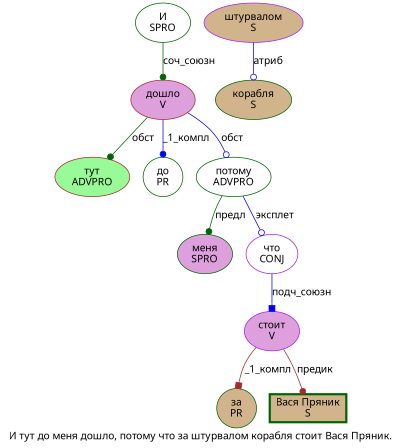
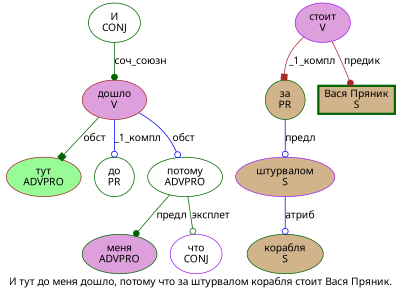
node "И SPRO": label "И SPRO" -> "И CONJ"
edge "дошло V" -> "до PR": arrowhead dot -> odot
edge "за PR" -> "штурвалом S": added, label "предл"
edge "дошло V" -> "тут ADVPRO": arrowhead dot -> box
edge "потому ADVPRO" -> "что CONJ": color blue -> darkgreen
node "меня SPRO": label "меня SPRO" -> "меня ADVPRO"
edge "что CONJ" -> "стоит V": removed, label "подч_союзн"
